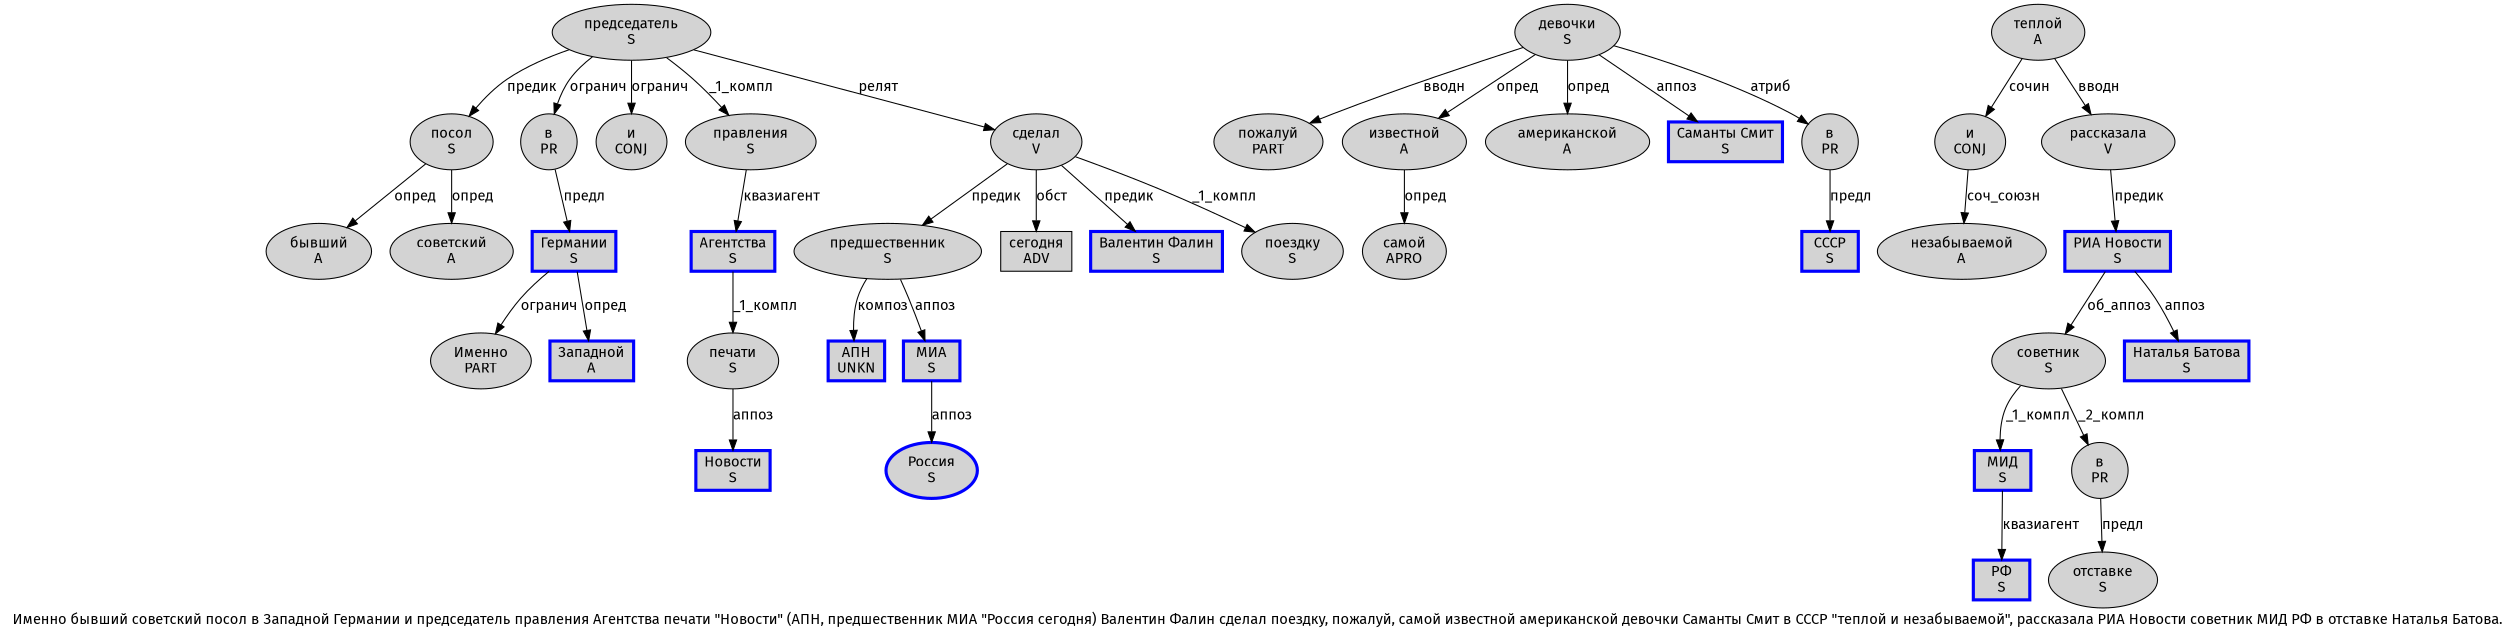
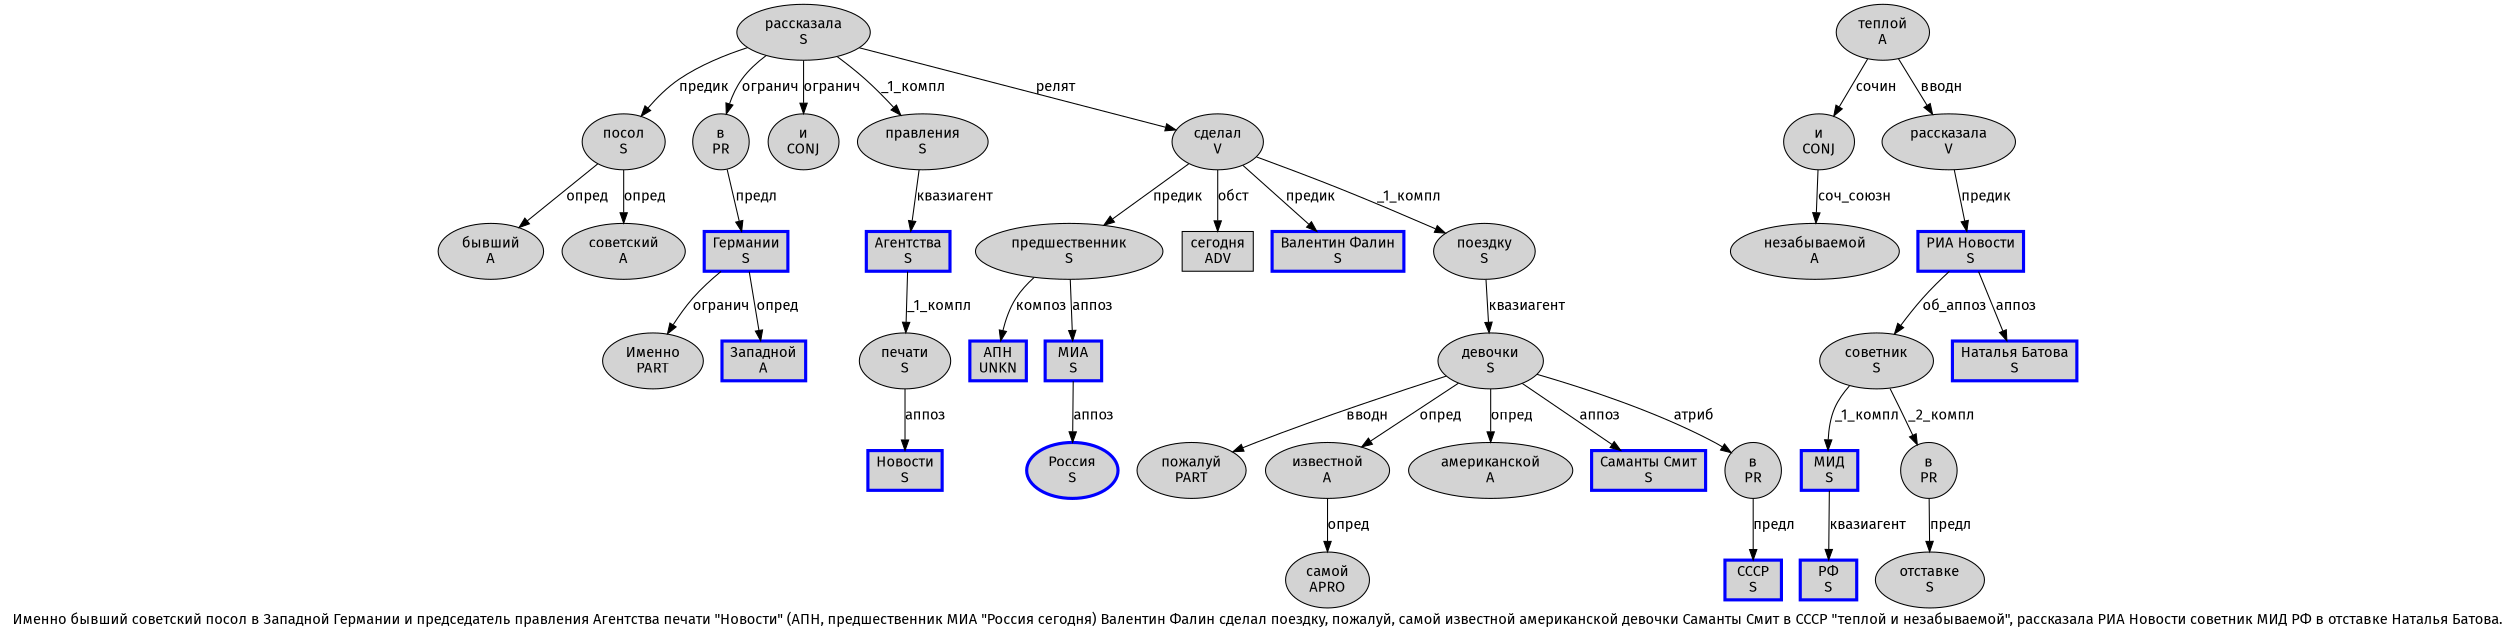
node "председатель S": label "председатель S" -> "рассказала S"
edge "поездку S" -> "девочки S": added, label "квазиагент"
